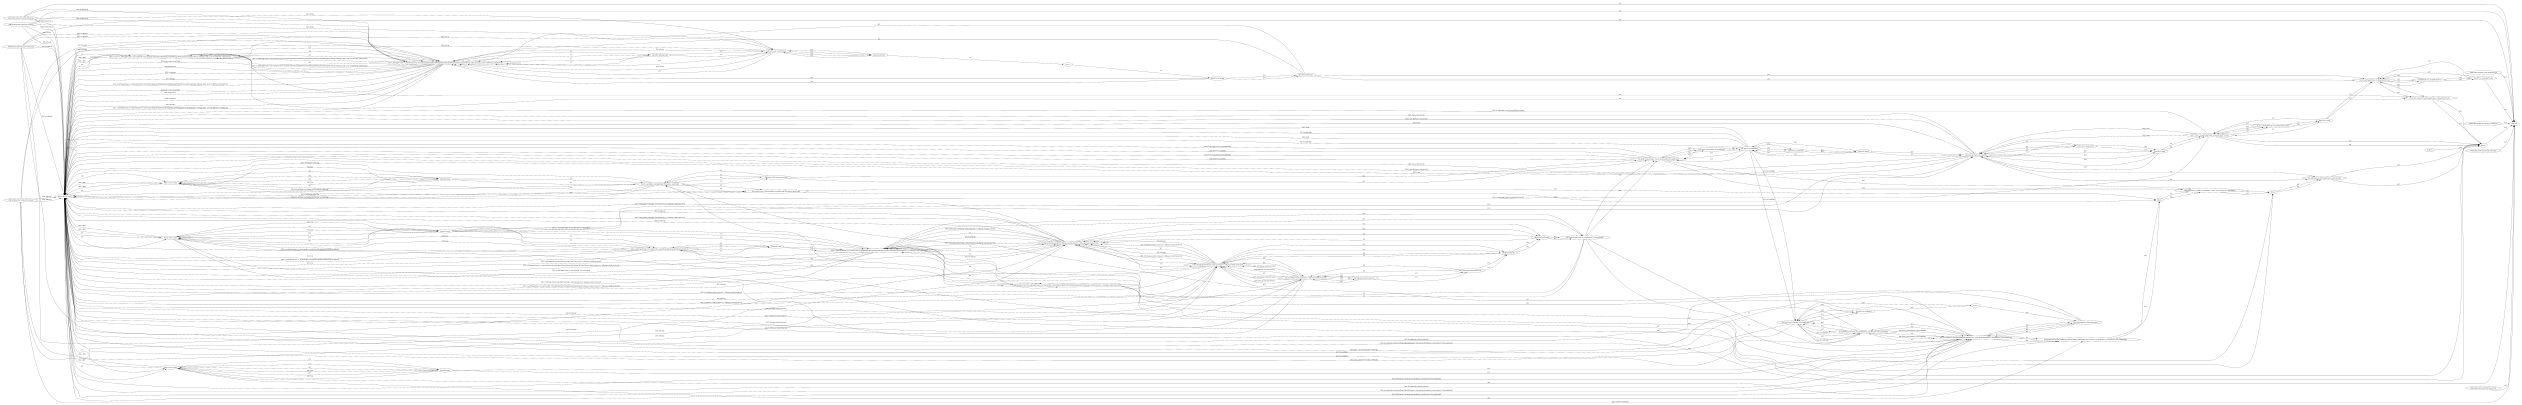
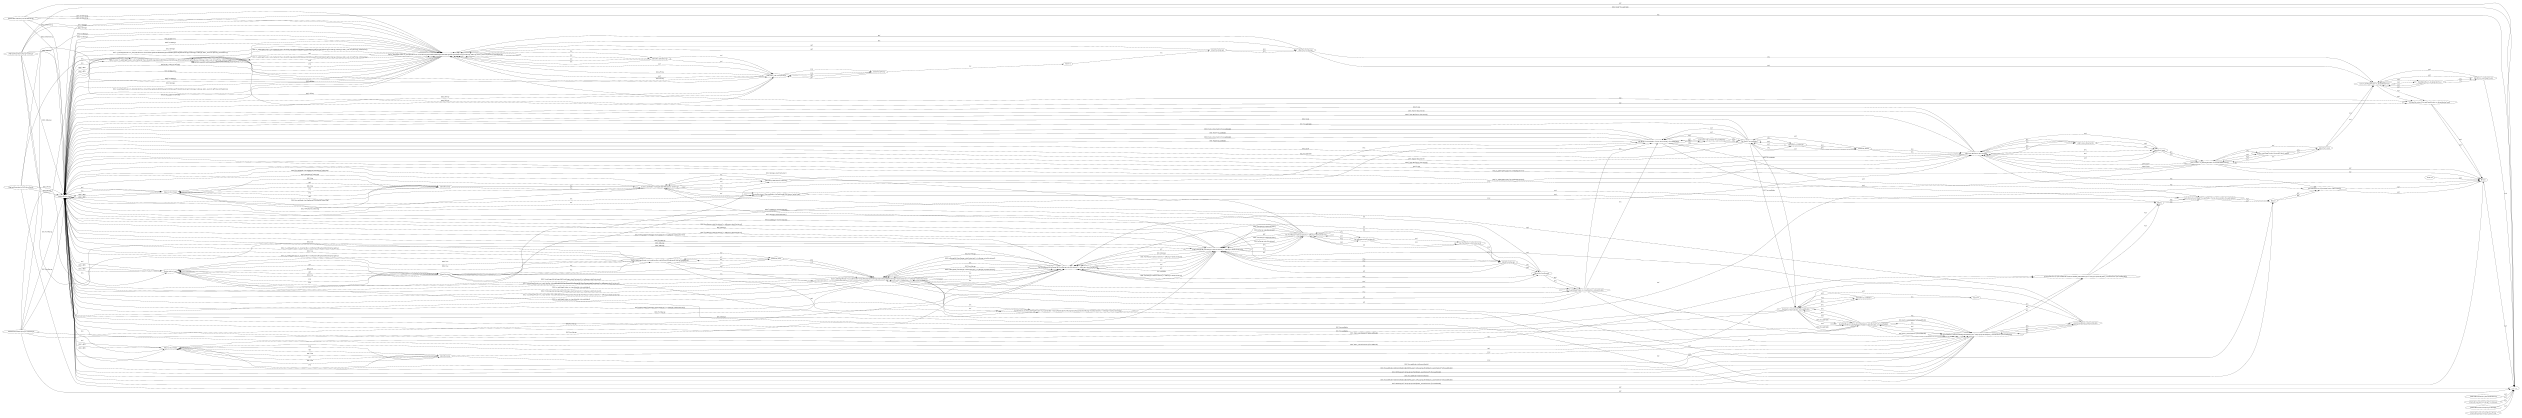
edge "(Return,return true;)" -> "1000100": now "(MethodReturn,bool)" -> "1000100"
